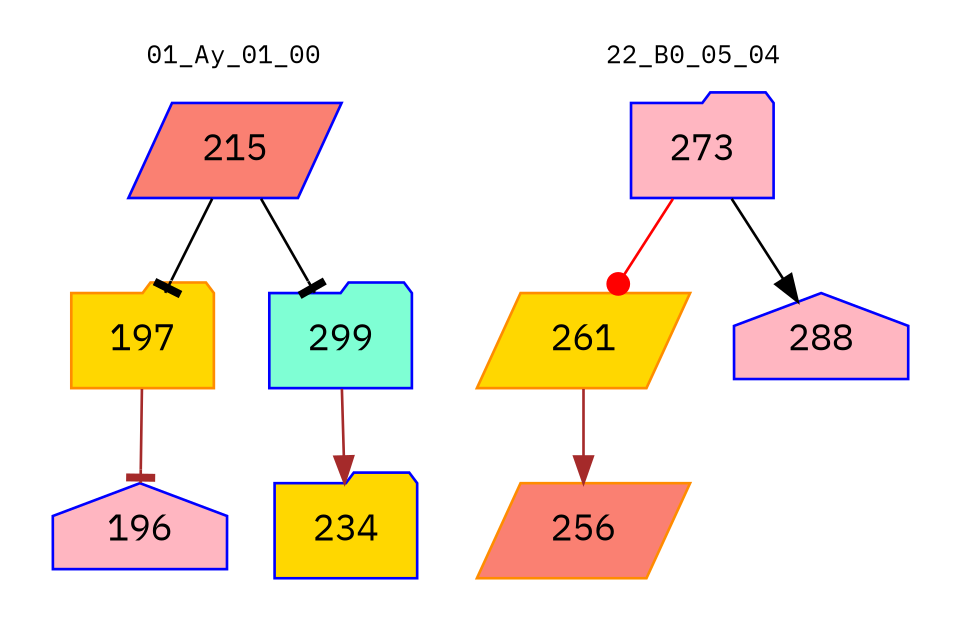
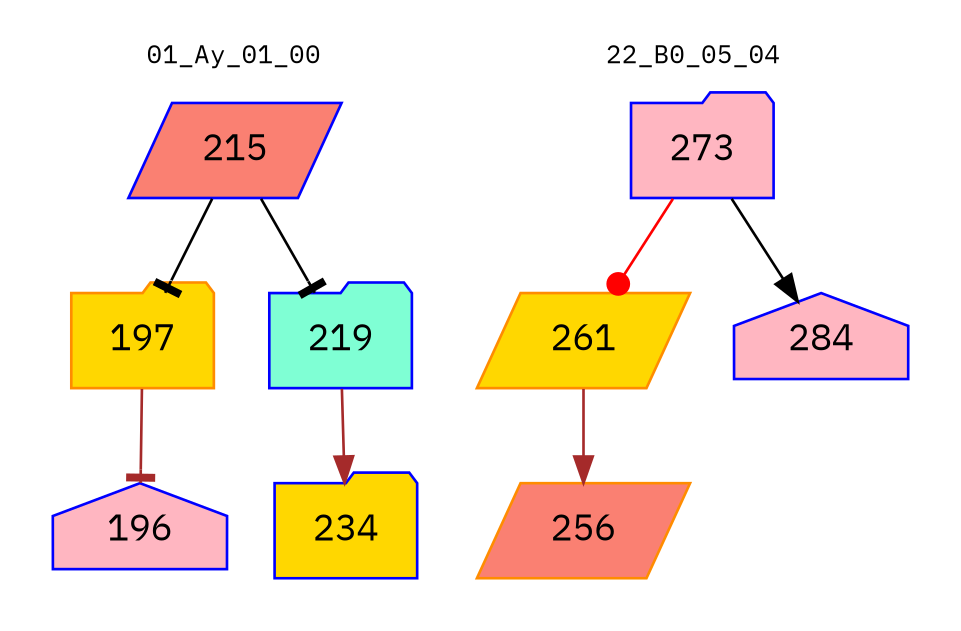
node "299": label "299" -> "219"
node "288": label "288" -> "284"
